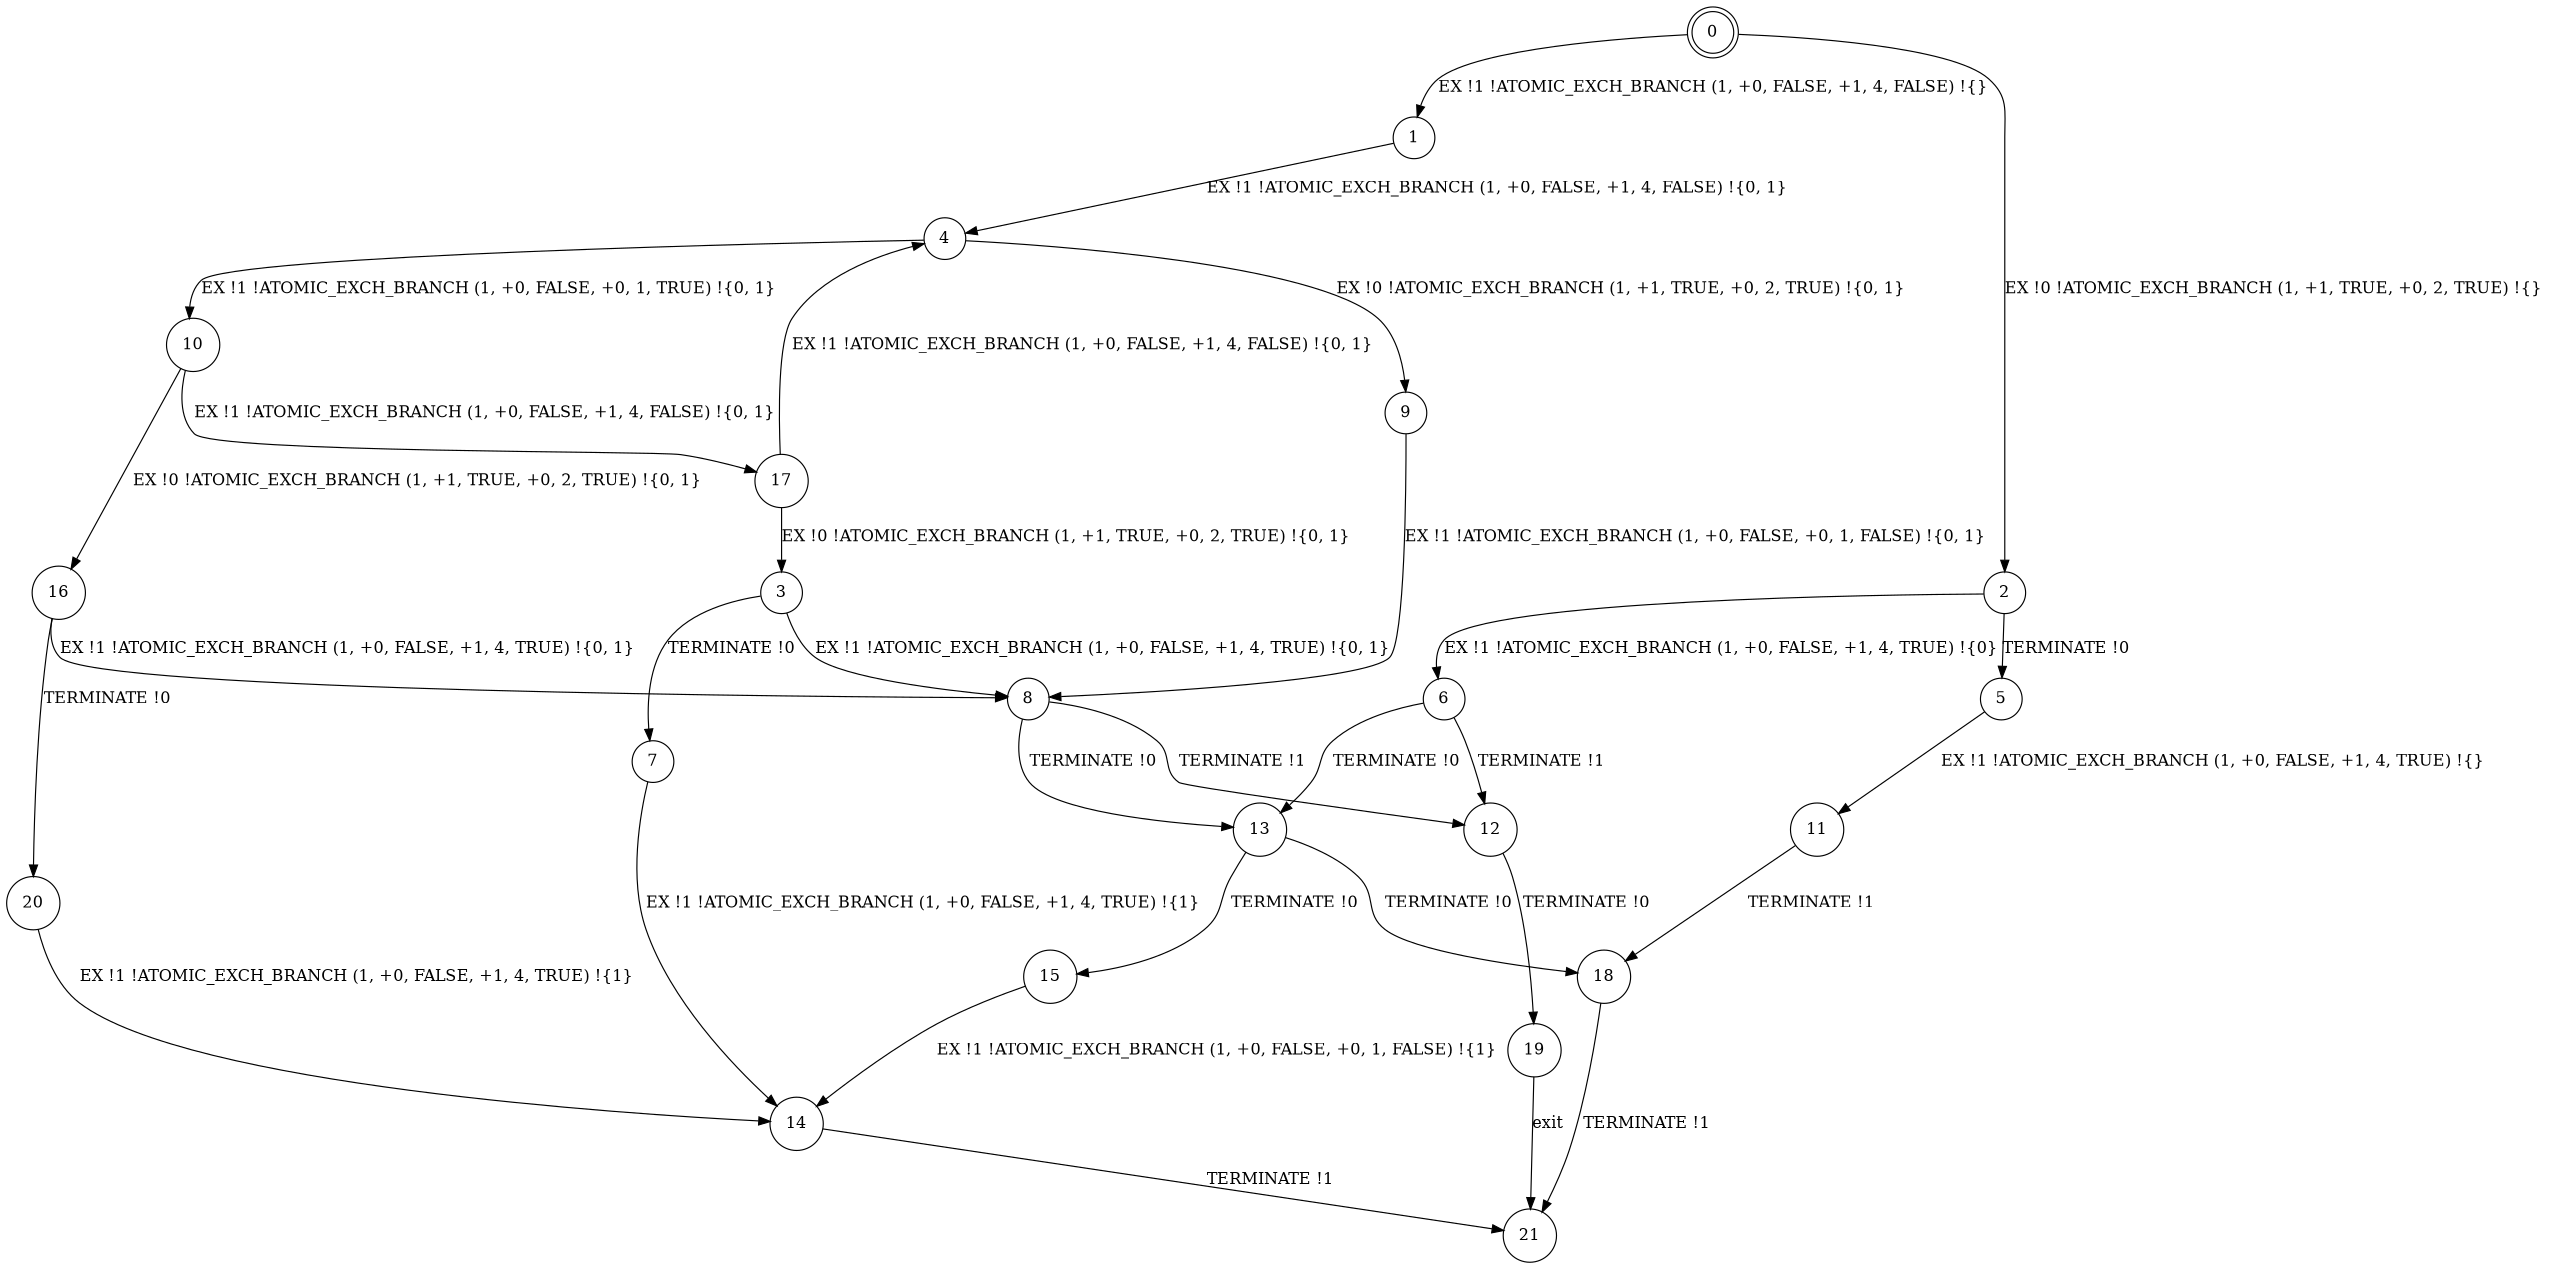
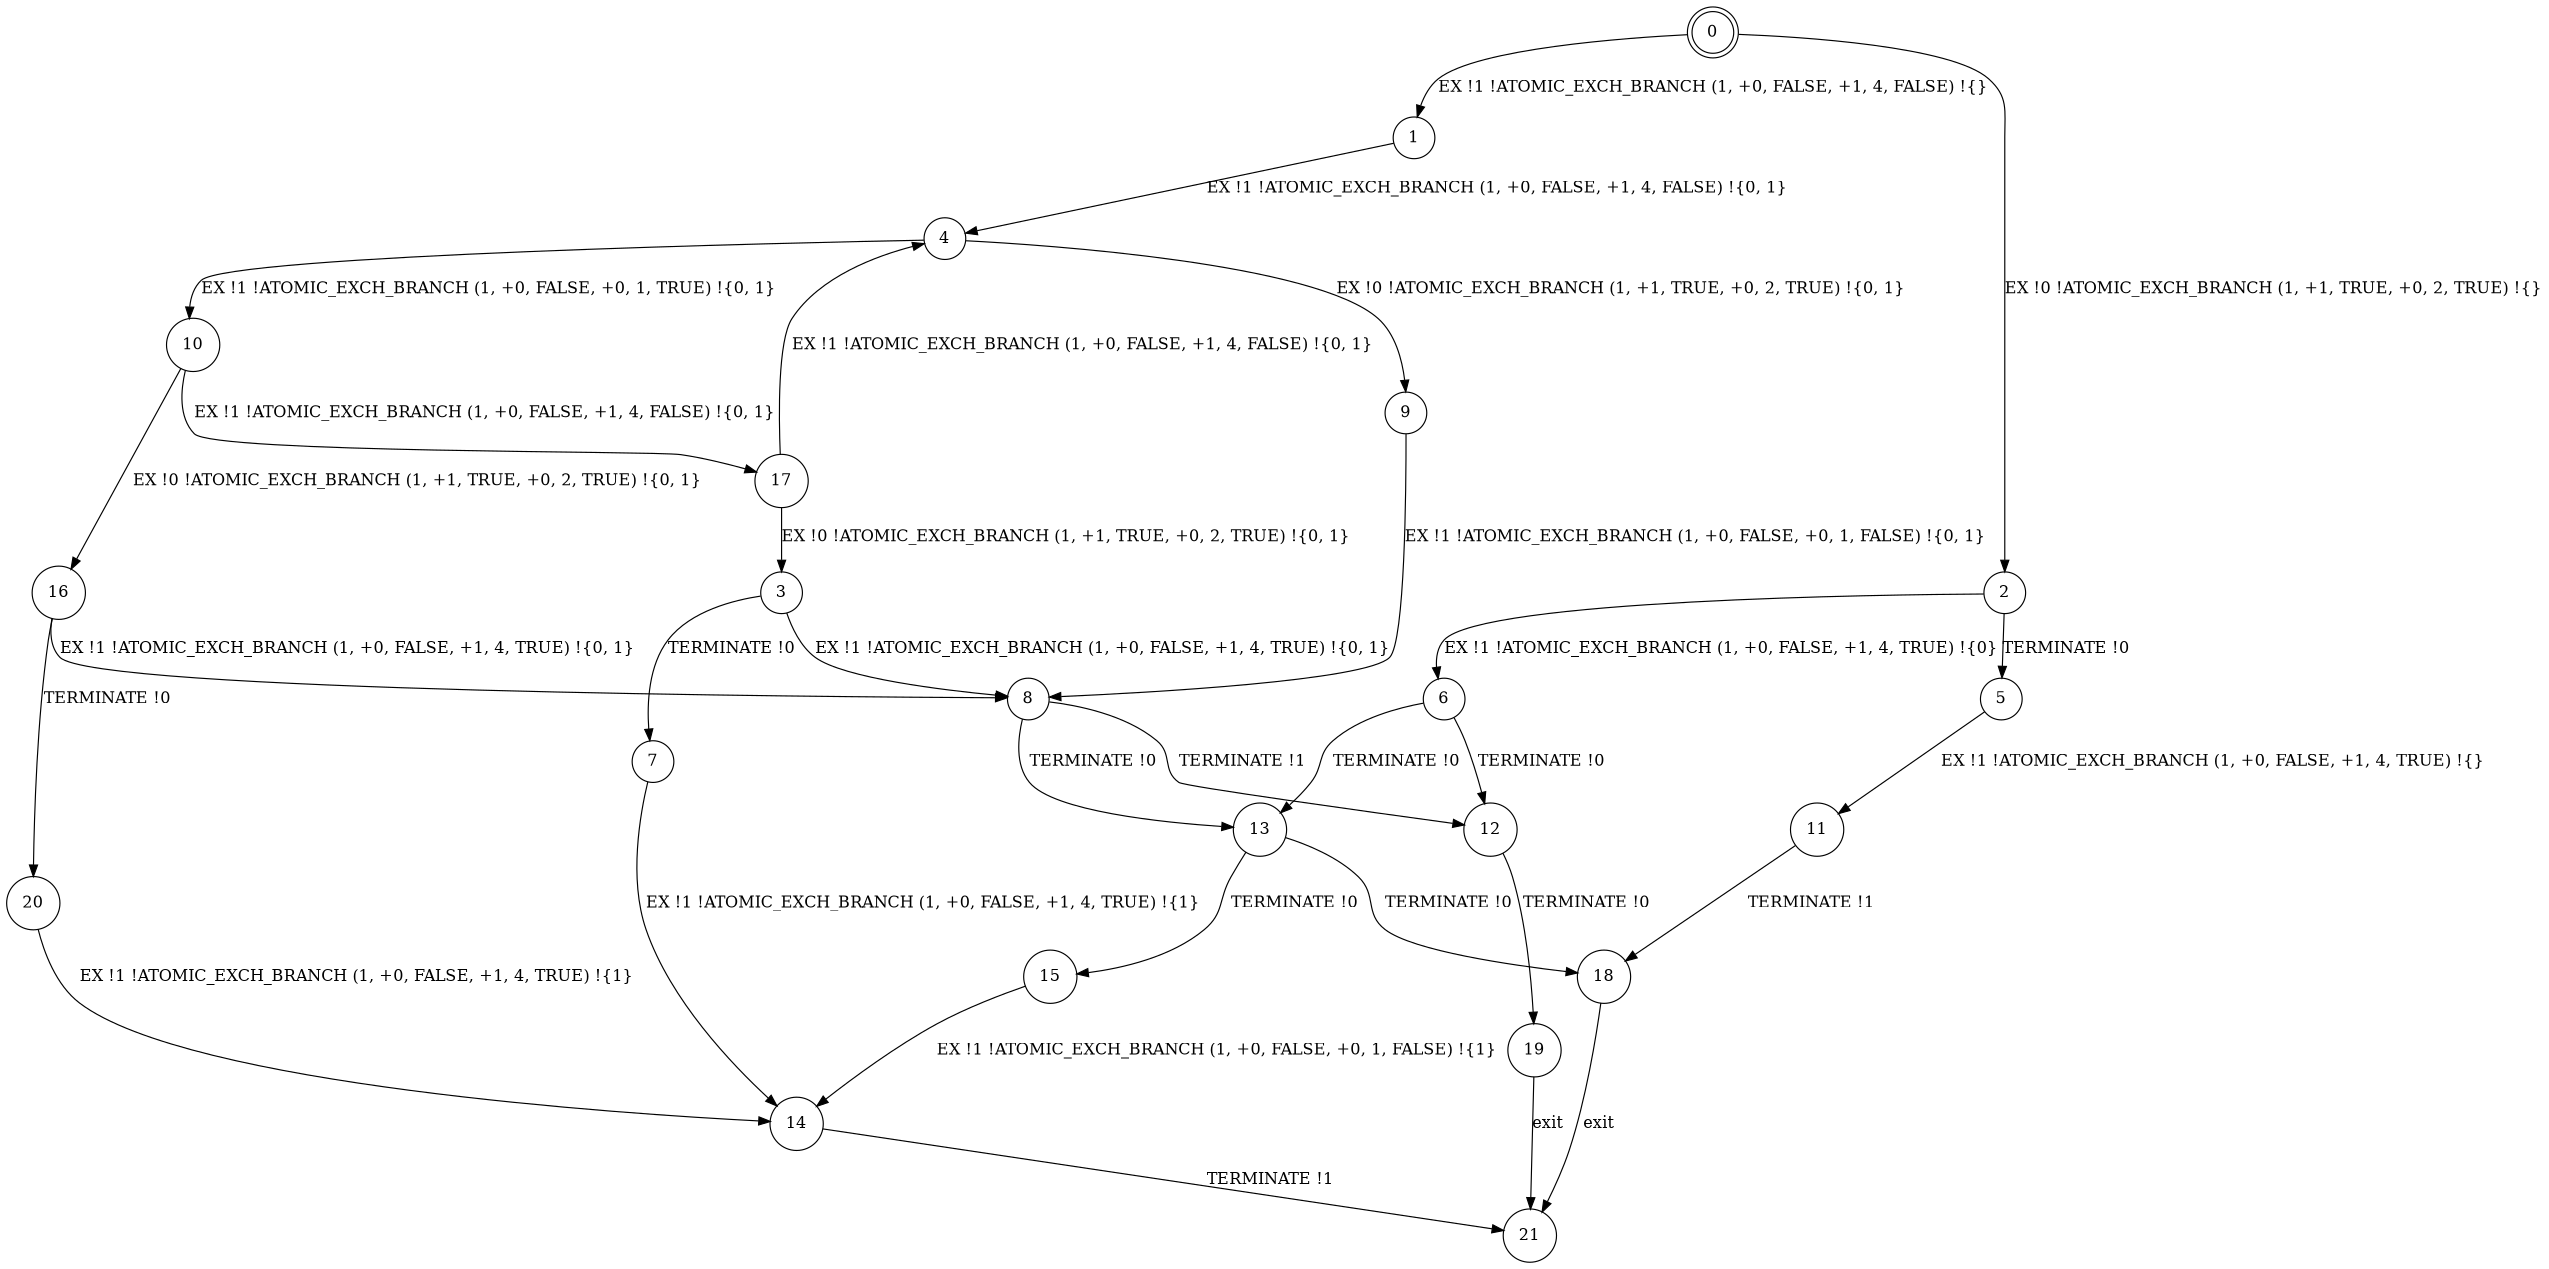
edge "6" -> "12": label "TERMINATE !1" -> "TERMINATE !0"
edge "18" -> "21": label "TERMINATE !1" -> "exit"
